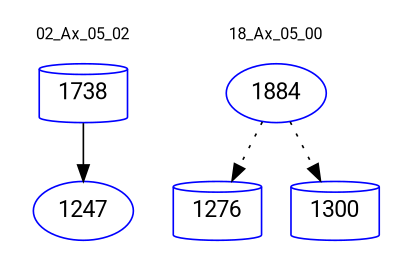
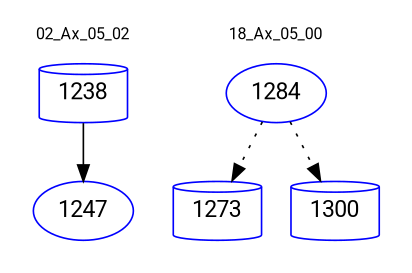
node "1738": label "1738" -> "1238"
node "1884": label "1884" -> "1284"
node "1276": label "1276" -> "1273"
